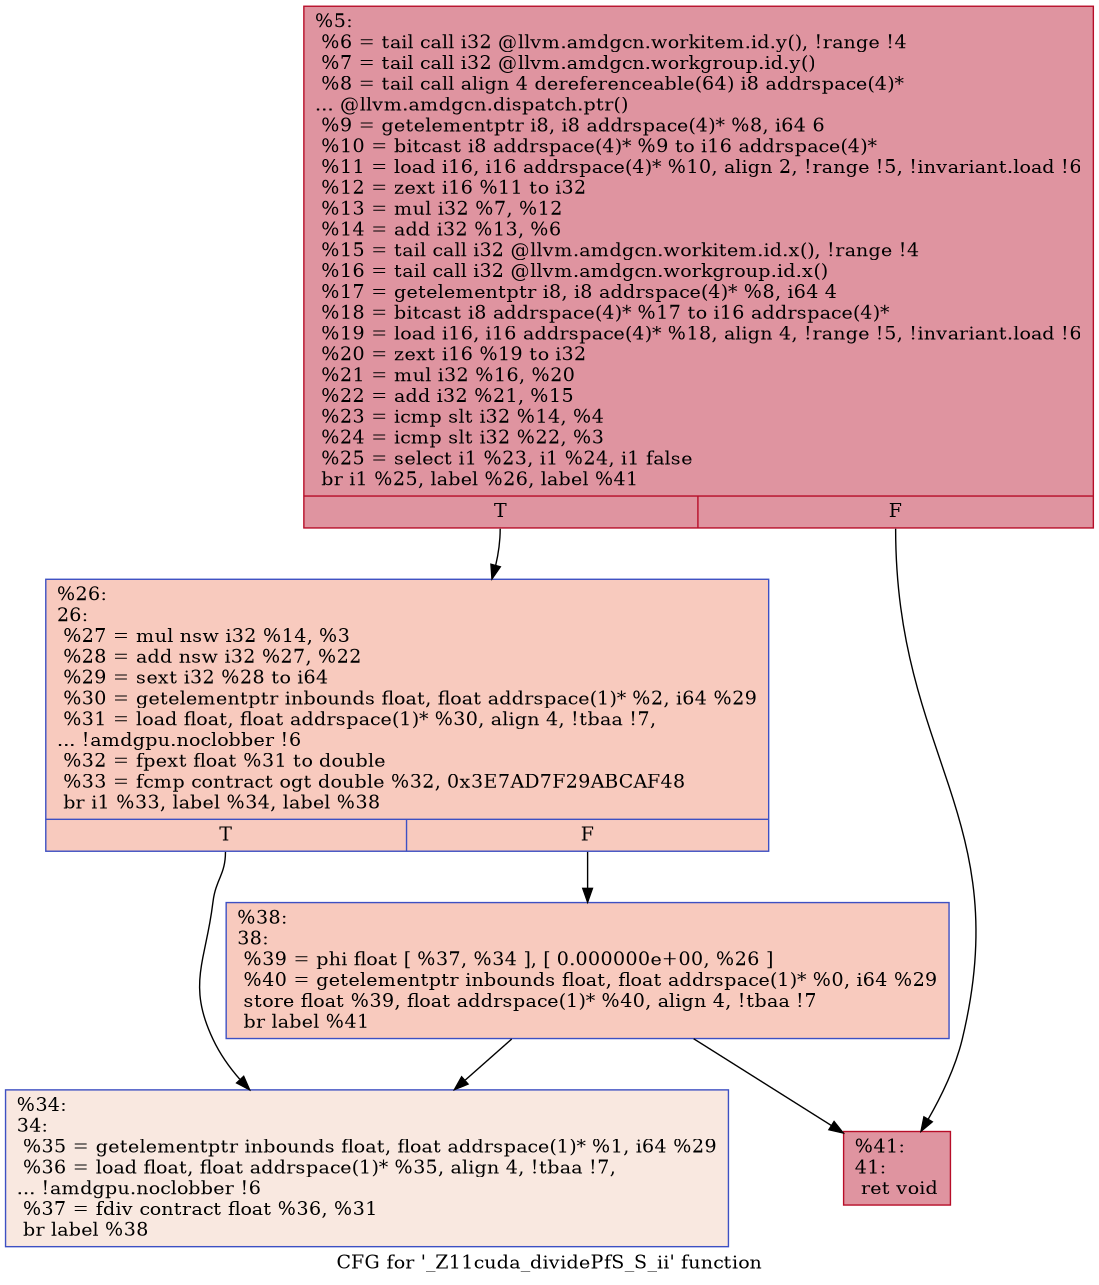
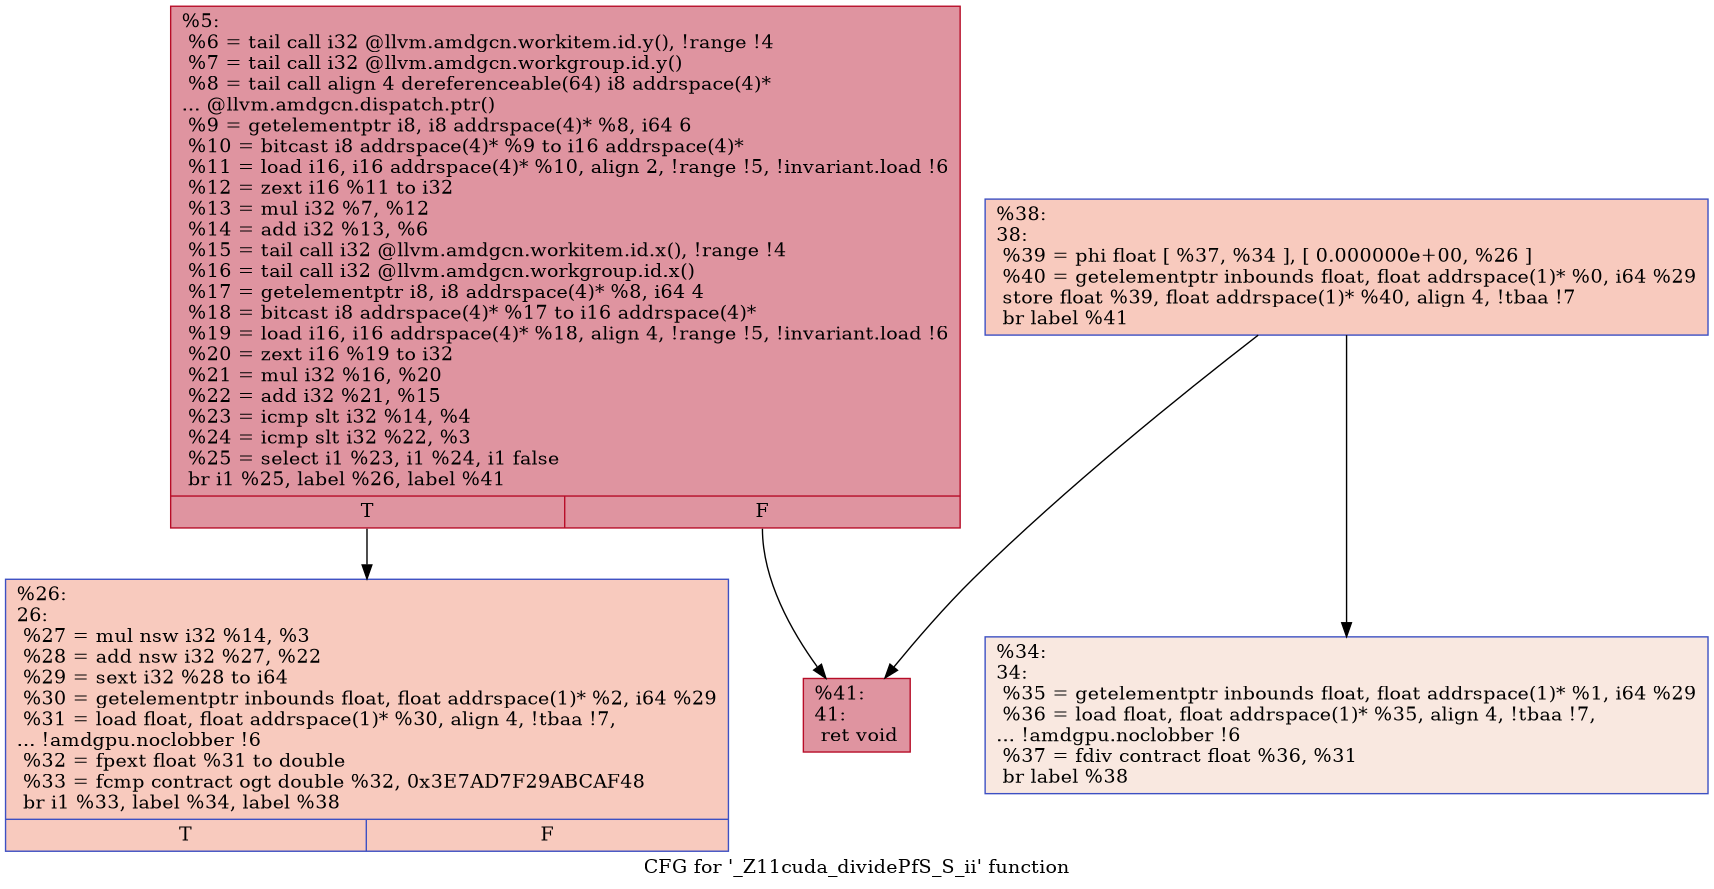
edge "%26:" -> "%38:": removed
edge "%26:" -> "%34:": removed
